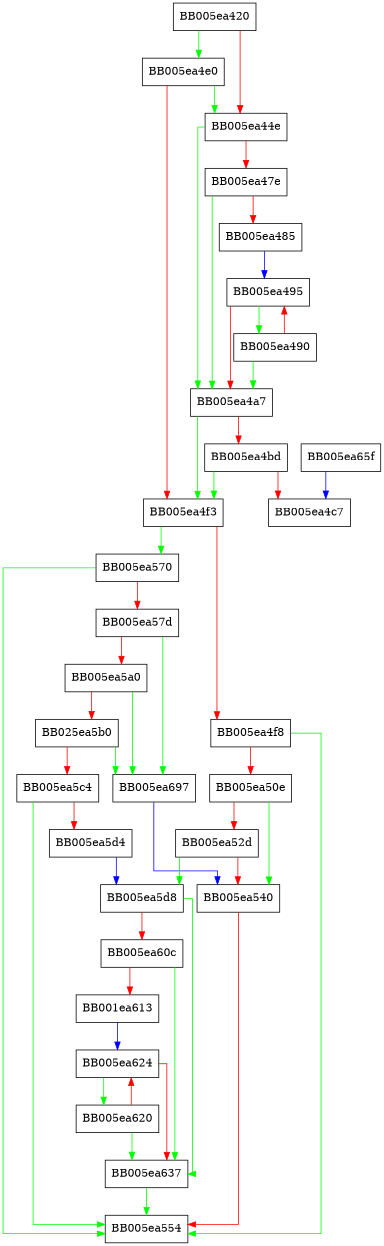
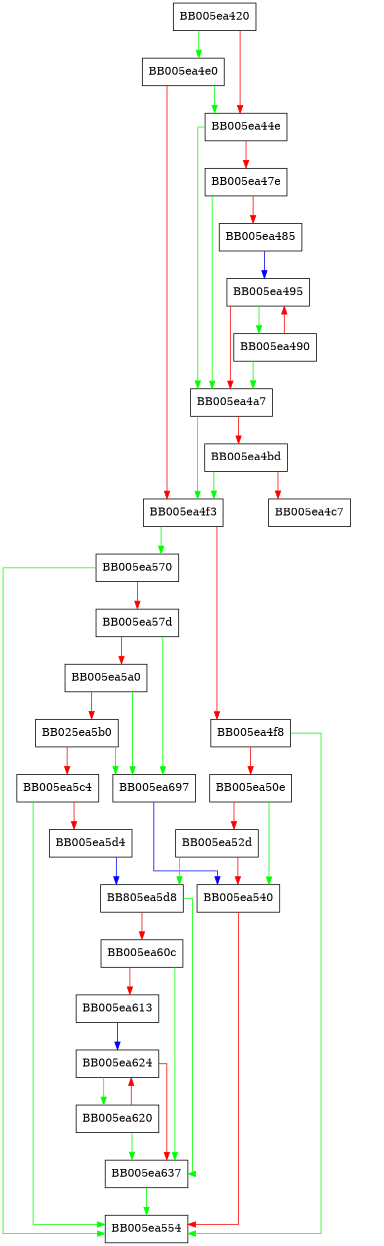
node "BB005ea65f": removed
node "BB005ea5d8": label "BB005ea5d8" -> "BB805ea5d8"
node "BB001ea613": label "BB001ea613" -> "BB005ea613"
